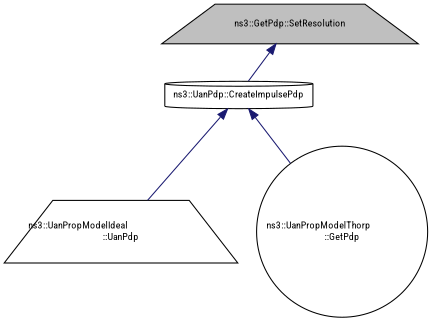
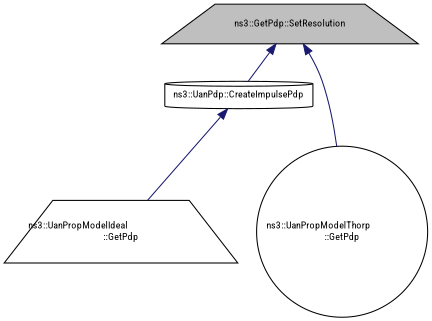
edge "ns3::UanPropModelThorp ::GetPdp" -> "ns3::UanPdp::CreateImpulsePdp": now "ns3::UanPropModelThorp ::GetPdp" -> "ns3::GetPdp::SetResolution"
node "ns3::UanPropModelIdeal ::UanPdp": label "ns3::UanPropModelIdeal ::UanPdp" -> "ns3::UanPropModelIdeal ::GetPdp"
